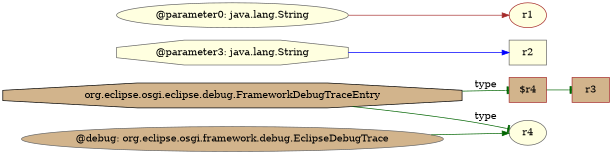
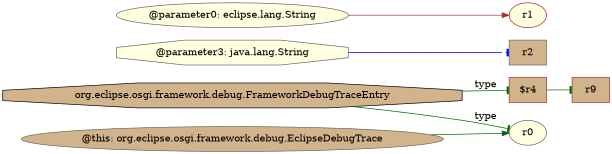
node "@parameter0: java.lang.String": label "@parameter0: java.lang.String" -> "@parameter0: eclipse.lang.String"
edge "@parameter3: java.lang.String" -> "r2": arrowhead normal -> tee
node "r2": fillcolor lightyellow -> tan
node "r3": label "r3" -> "r9"
node "org.eclipse.osgi.eclipse.debug.FrameworkDebugTraceEntry": label "org.eclipse.osgi.eclipse.debug.FrameworkDebugTraceEntry" -> "org.eclipse.osgi.framework.debug.FrameworkDebugTraceEntry"
node "r4": label "r4" -> "r0"
node "@debug: org.eclipse.osgi.framework.debug.EclipseDebugTrace": label "@debug: org.eclipse.osgi.framework.debug.EclipseDebugTrace" -> "@this: org.eclipse.osgi.framework.debug.EclipseDebugTrace"
